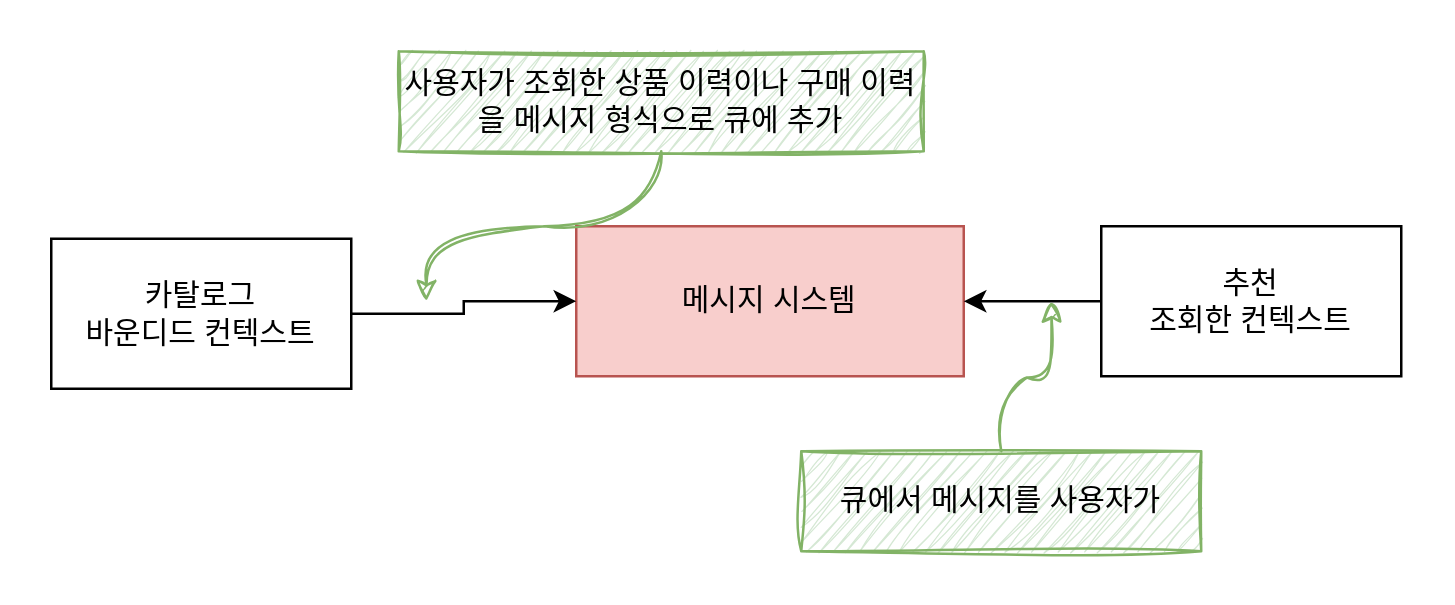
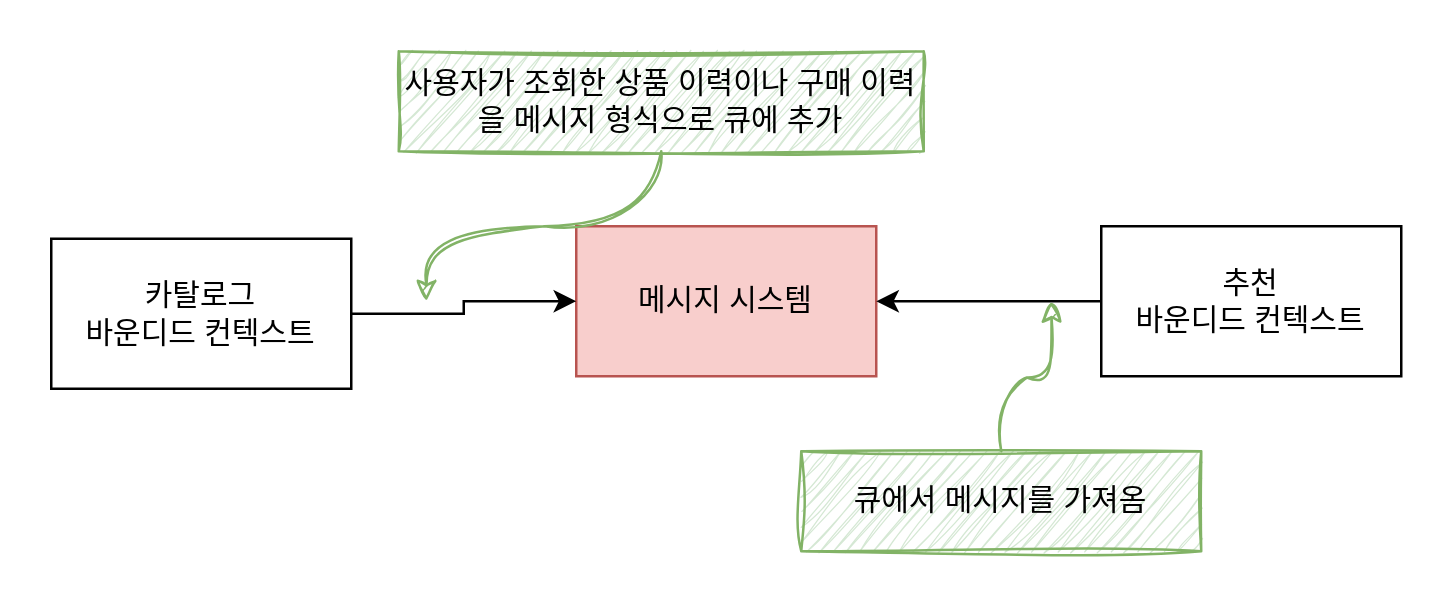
node "메시지 시스템": size 388x150 -> 300x150
node "추천 조회한 컨텍스트": label "추천 조회한 컨텍스트" -> "추천 바운디드 컨텍스트"
node "큐에서 메시지를 사용자가": label "큐에서 메시지를 사용자가" -> "큐에서 메시지를 가져옴"
